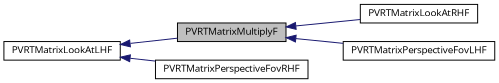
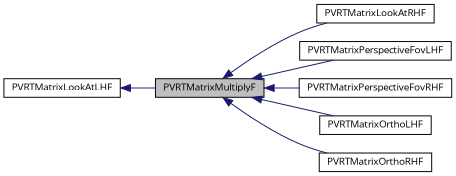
edge "PVRTMatrixPerspectiveFovRHF" -> "PVRTMatrixLookAtLHF": now "PVRTMatrixPerspectiveFovRHF" -> "PVRTMatrixMultiplyF"
node "PVRTMatrixOrthoLHF": added
node "PVRTMatrixOrthoRHF": added
